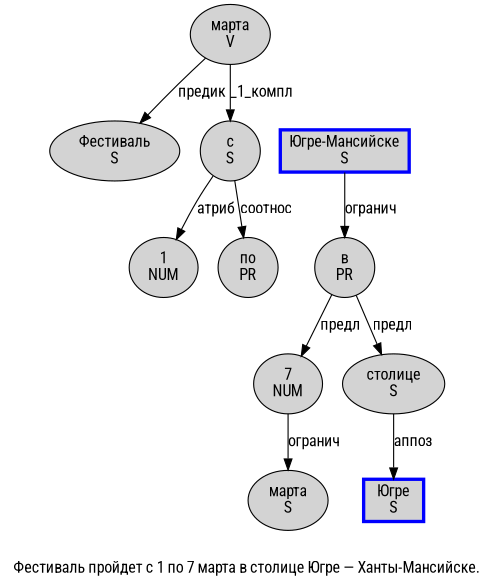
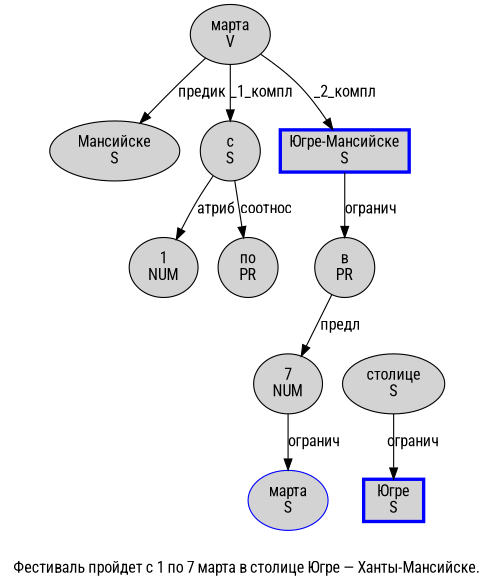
edge "марта V" -> "Югре-Мансийске S": added, label "_2_компл"
node "Фестиваль S": label "Фестиваль S" -> "Мансийске S"
edge "в PR" -> "столице S": removed, label "предл"
edge "столице S" -> "Югре S": label "аппоз" -> "огранич"
node "марта S": color black -> blue
